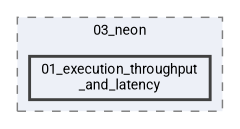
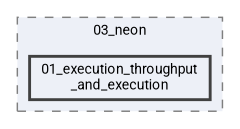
node "01_execution_throughput _and_latency": label "01_execution_throughput _and_latency" -> "01_execution_throughput _and_execution"
